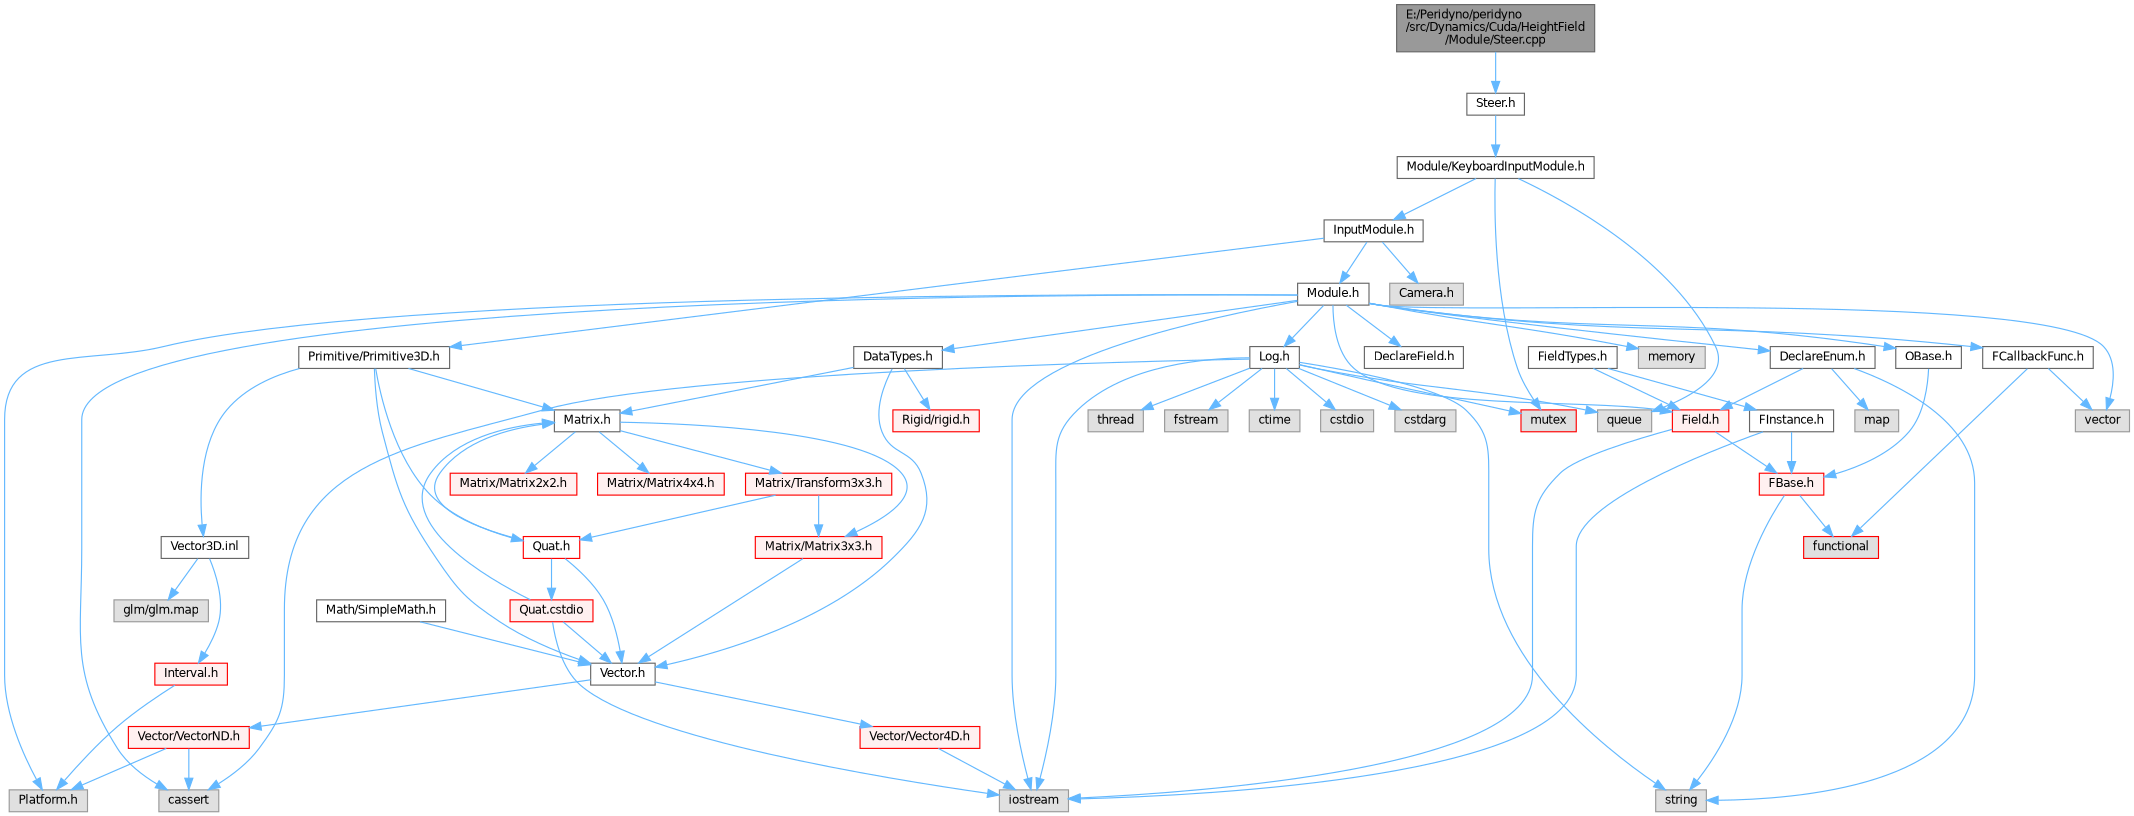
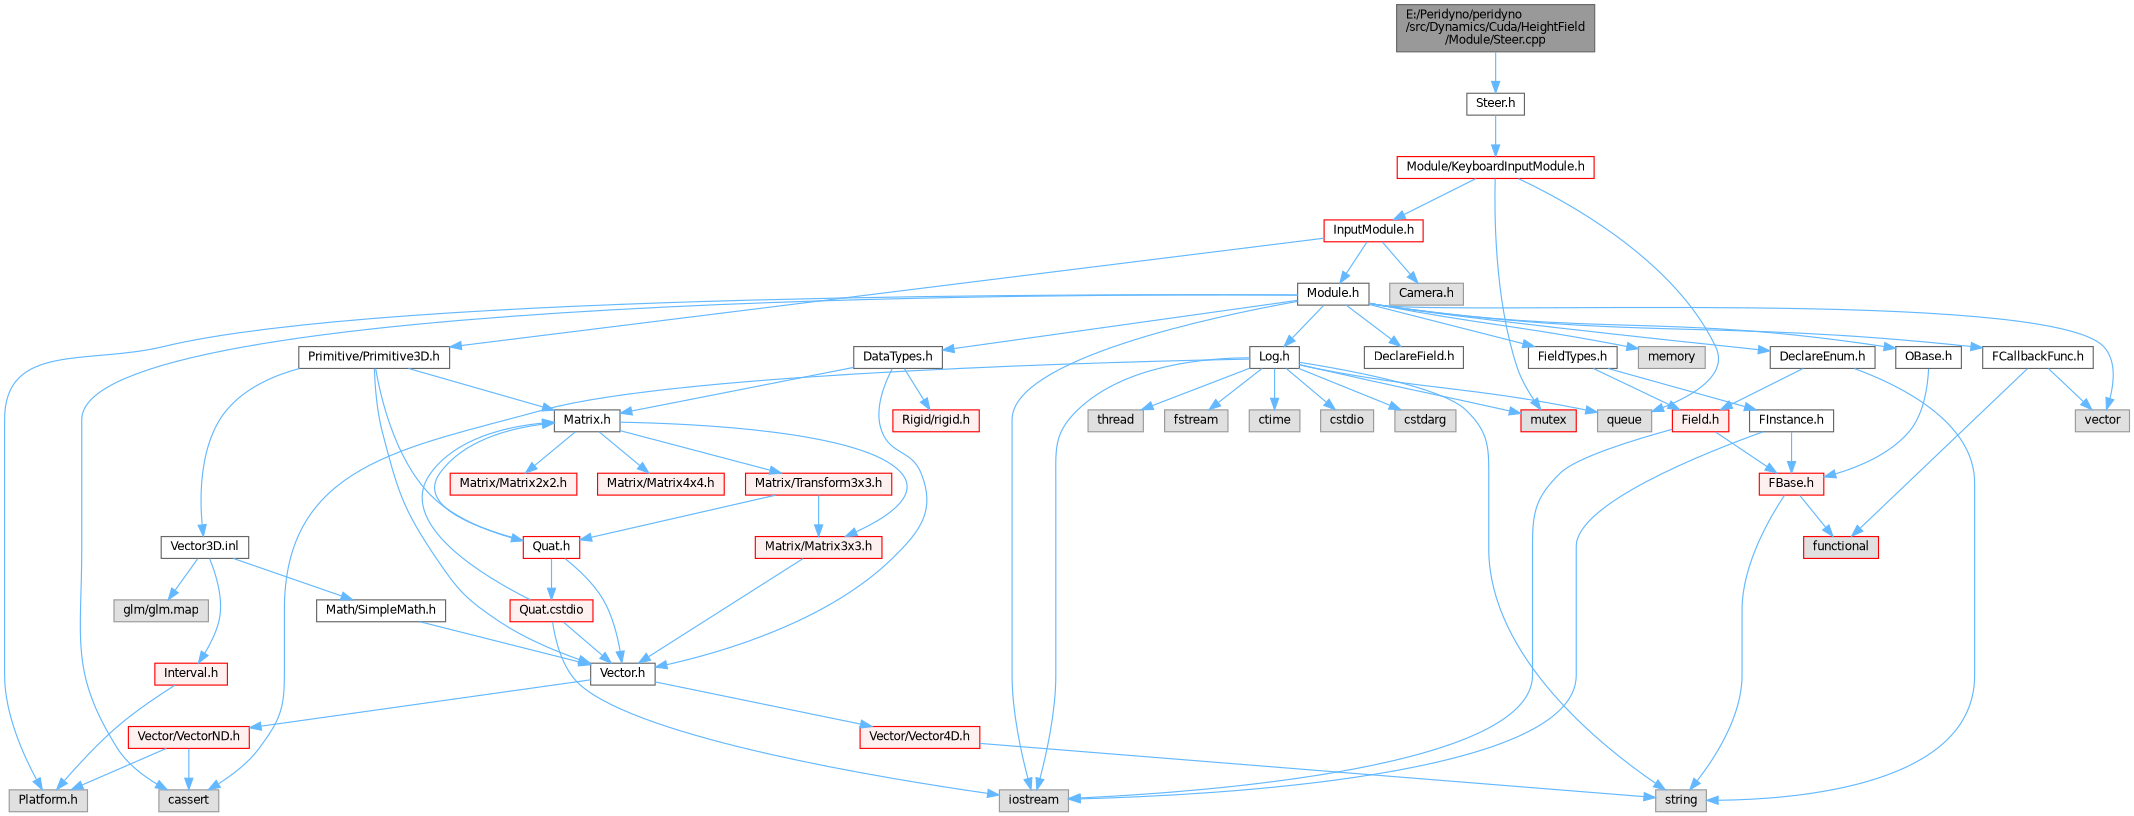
node "Module/KeyboardInputModule.h": color grey40 -> red
node "InputModule.h": color grey40 -> red
edge "Module.h" -> "Field.h": now "Module.h" -> "FieldTypes.h"
node "map": removed
edge "Vector3D.inl" -> "Math/SimpleMath.h": added
edge "Vector/Vector4D.h" -> "iostream": now "Vector/Vector4D.h" -> "string"
